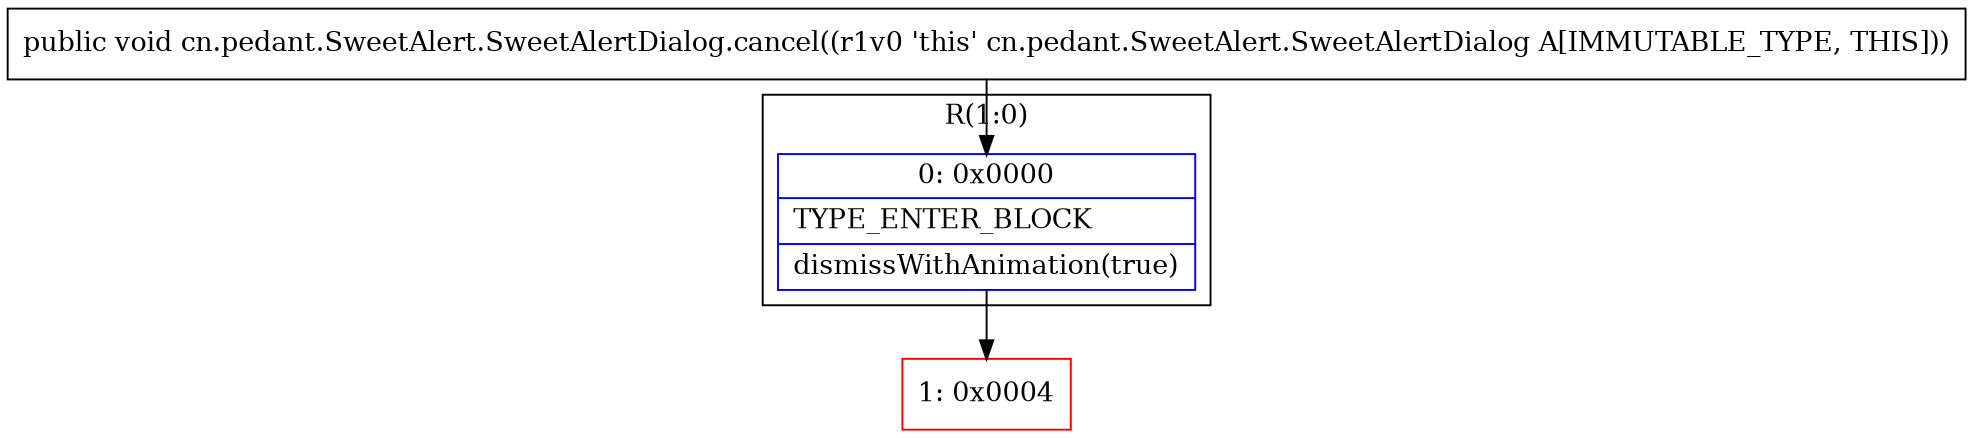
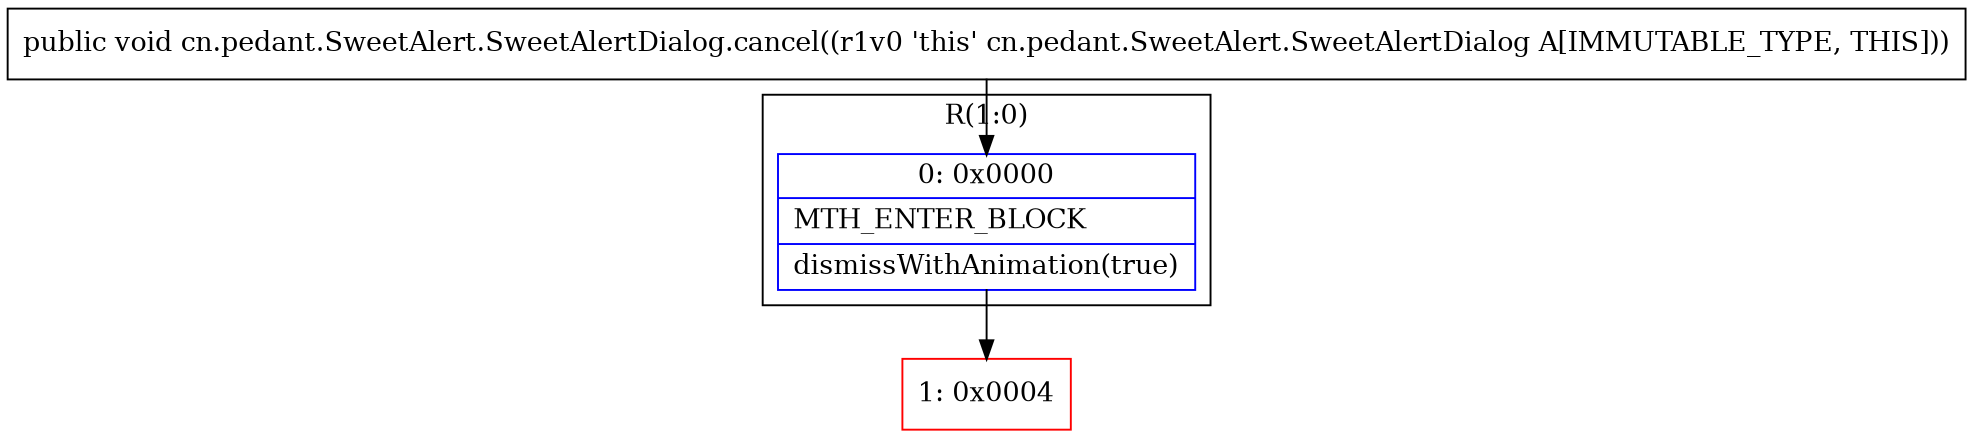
node "0: 0x0000": text "TYPE_ENTER_BLOCK" -> "MTH_ENTER_BLOCK"
